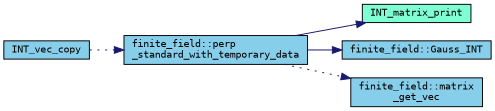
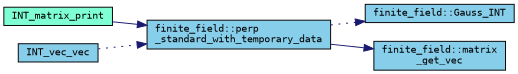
edge "finite_field::perp _standard_with_temporary_data" -> "INT_matrix_print": reversed
node "INT_vec_copy": label "INT_vec_copy" -> "INT_vec_vec"
edge "finite_field::perp _standard_with_temporary_data" -> "finite_field::Gauss_INT": style solid -> dotted
edge "finite_field::perp _standard_with_temporary_data" -> "finite_field::matrix _get_vec": style dotted -> solid
